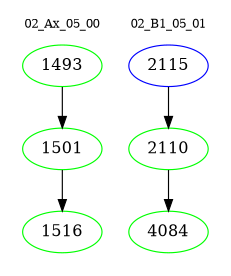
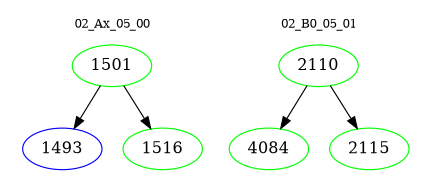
cluster "02_B1_05_01": label "02_B1_05_01" -> "02_B0_05_01"
node "1493": color green -> blue
node "2115": color blue -> green
edge "1493" -> "1501": reversed
edge "2115" -> "2110": reversed
